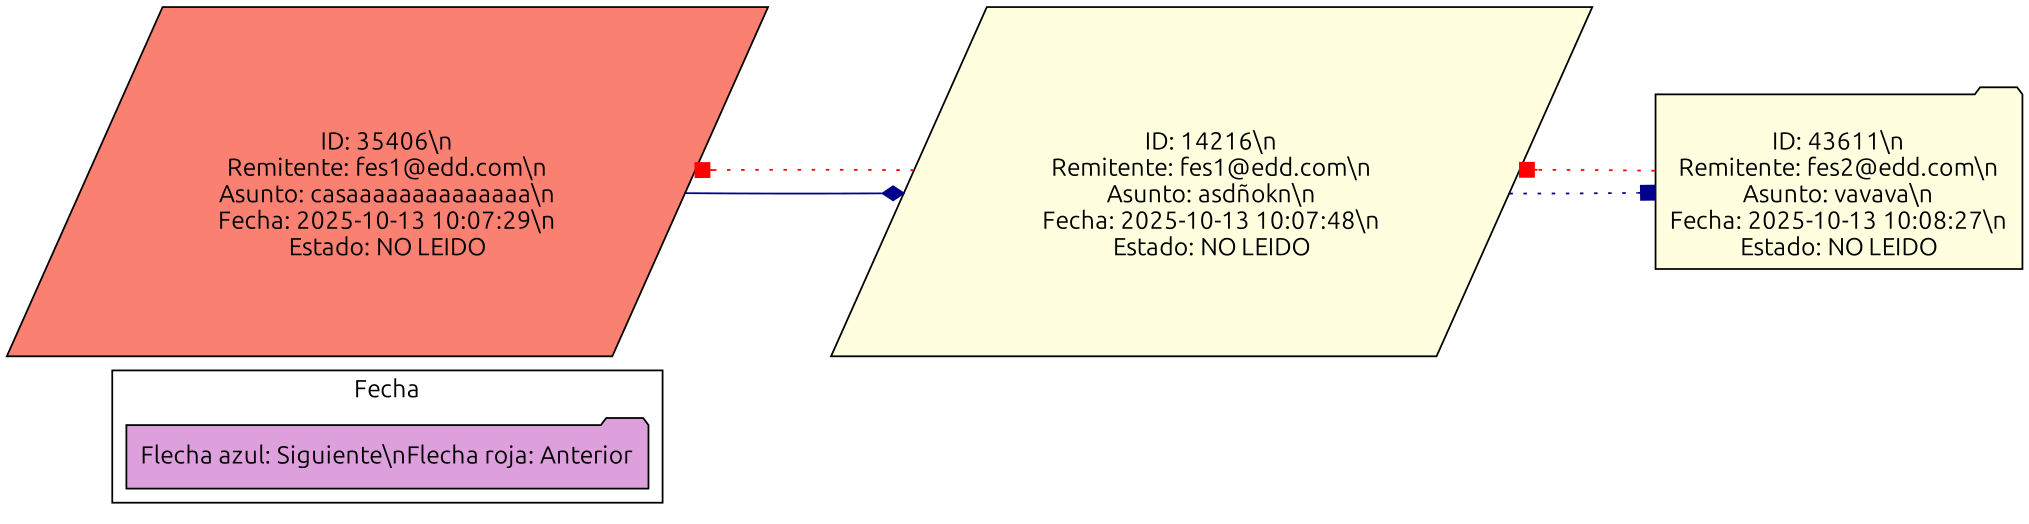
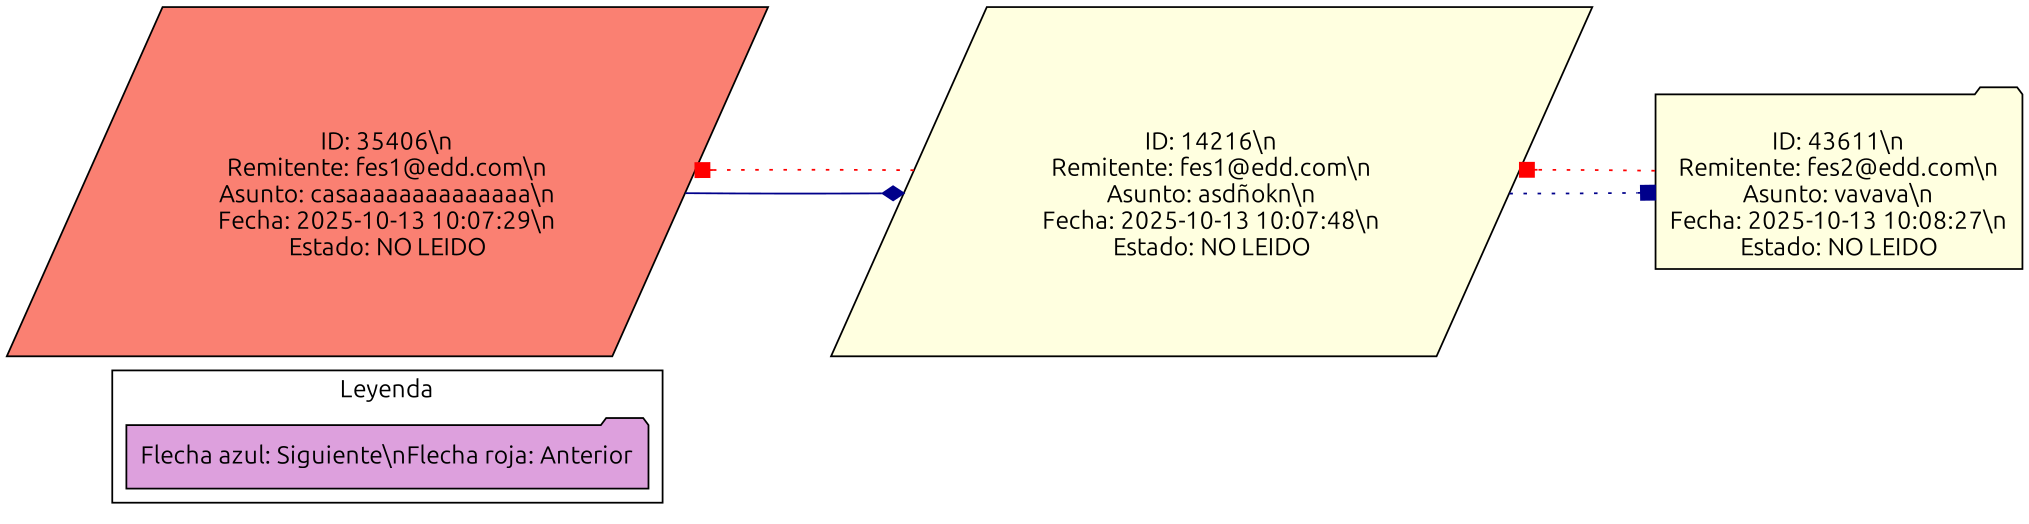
cluster "Fecha": label "Fecha" -> "Leyenda"
